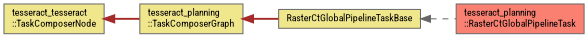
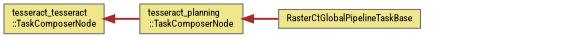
node "tesseract_planning ::TaskComposerGraph": label "tesseract_planning ::TaskComposerGraph" -> "tesseract_planning ::TaskComposerNode"
node "tesseract_planning ::RasterCtGlobalPipelineTask": removed
